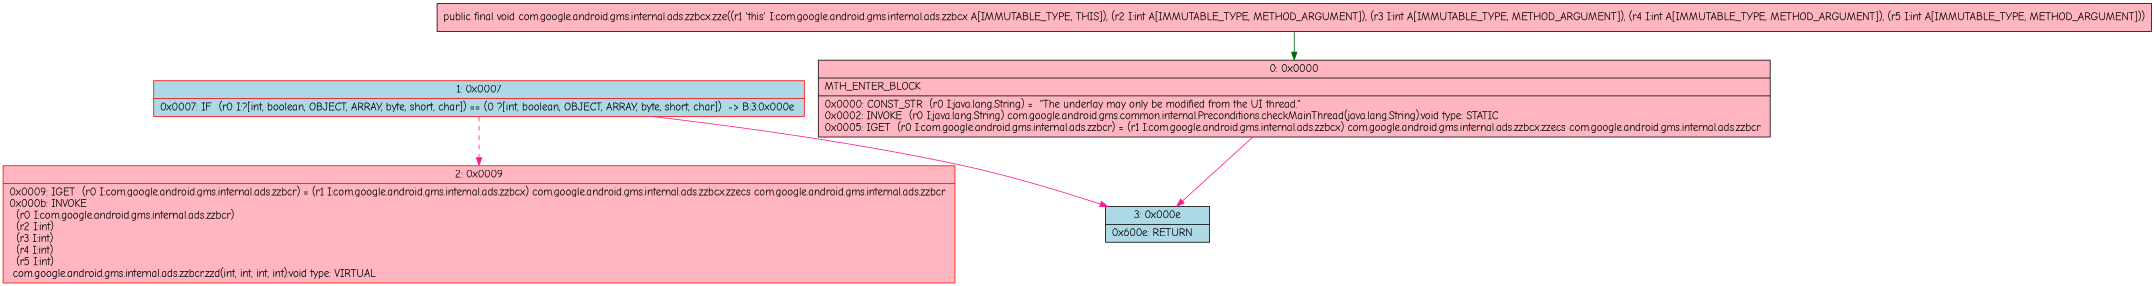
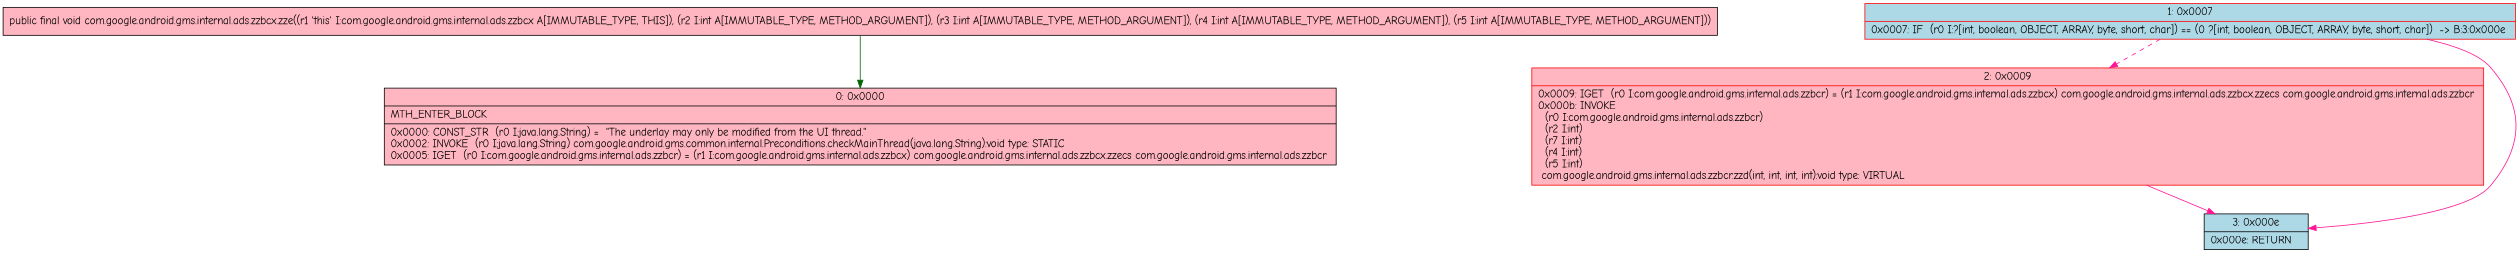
edge "0: 0x0000" -> "3: 0x000e": now "2: 0x0009" -> "3: 0x000e"
node "3: 0x000e": text "0x600e: RETURN" -> "0x000e: RETURN"
node "2: 0x0009": text "(r3 I:int)" -> "(r7 I:int)"
